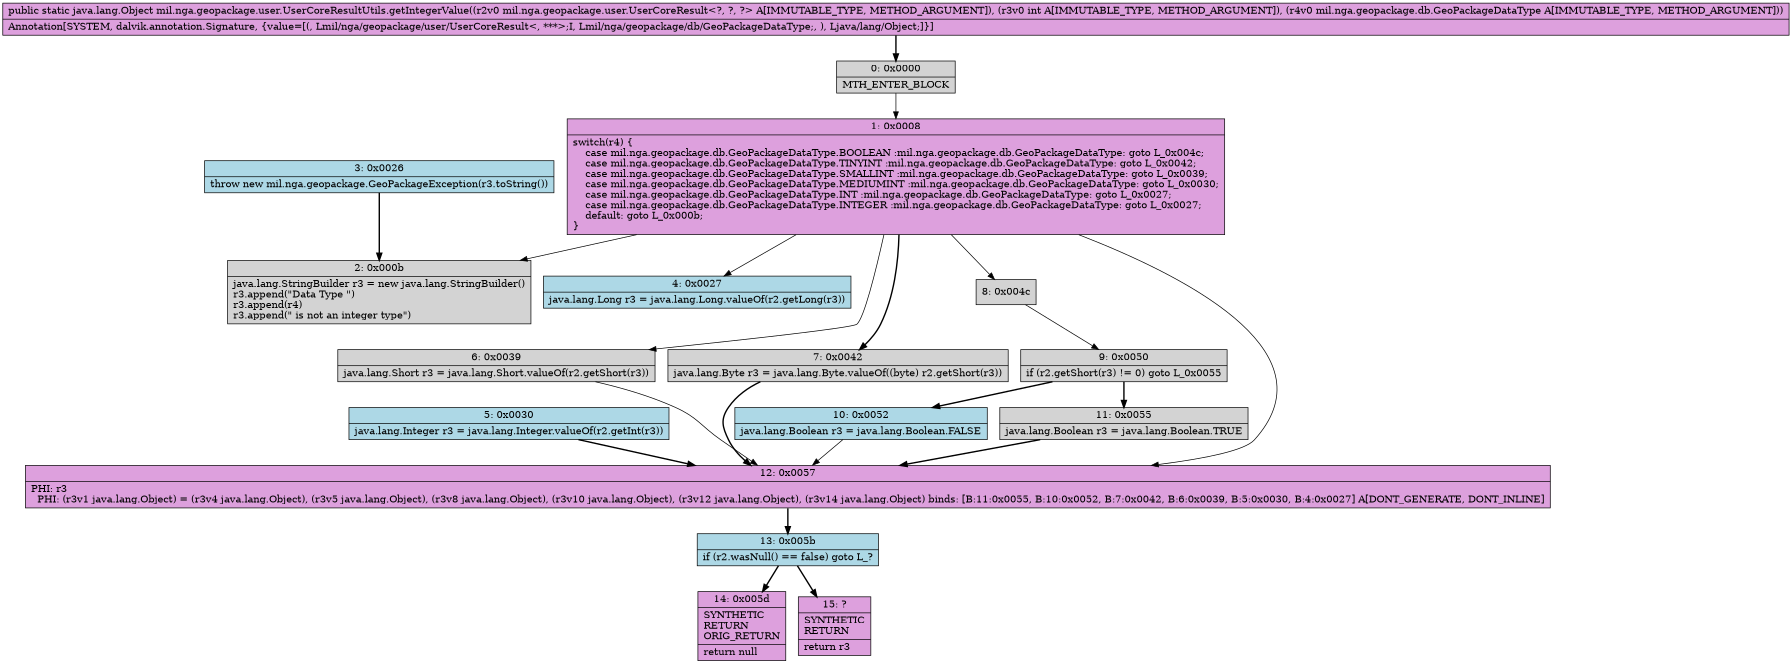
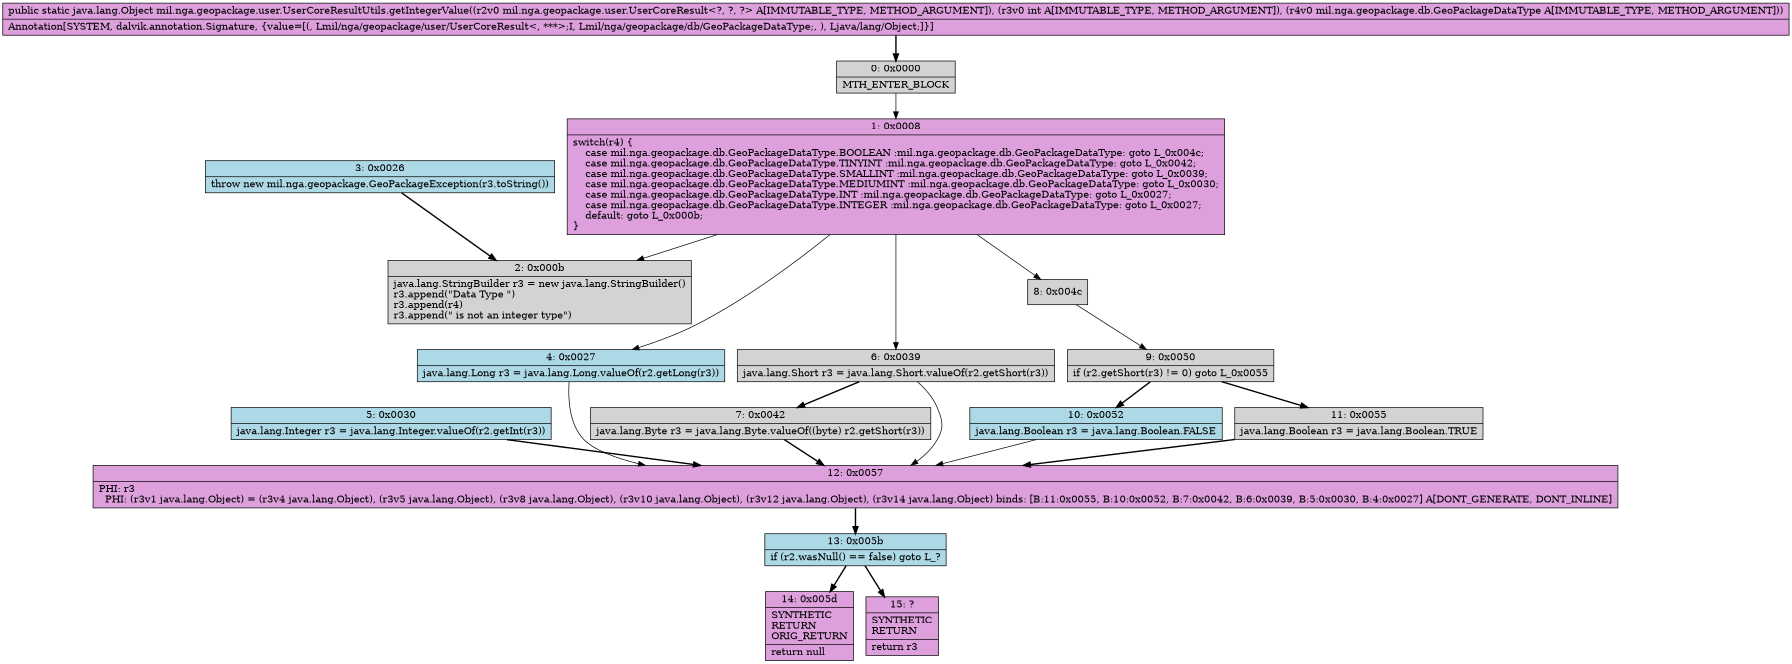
edge "1: 0x0008" -> "7: 0x0042": now "6: 0x0039" -> "7: 0x0042"
edge "1: 0x0008" -> "12: 0x0057": now "4: 0x0027" -> "12: 0x0057"
